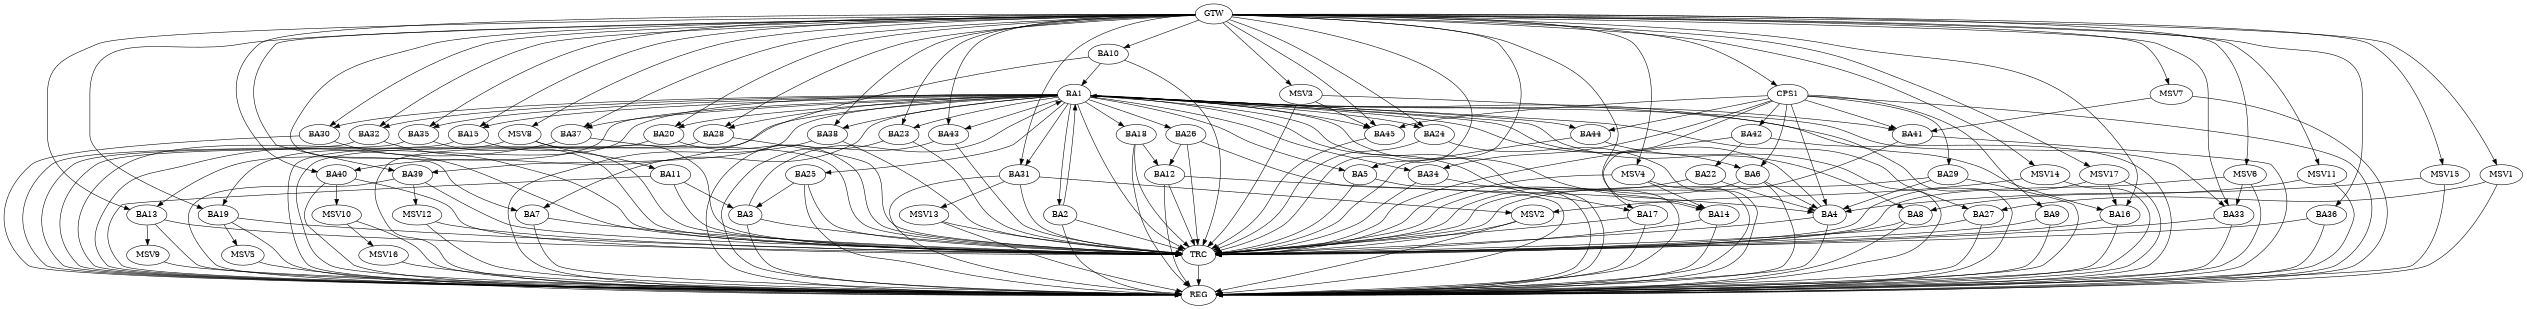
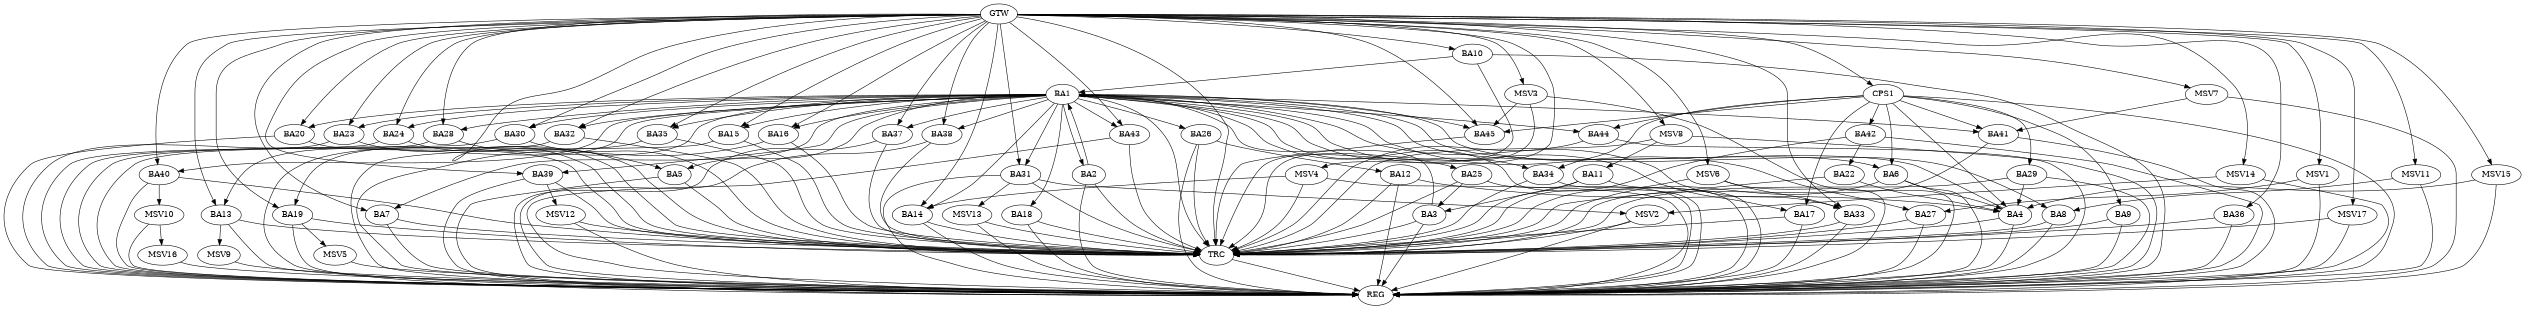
edge "BA18" -> "BA12": removed
edge "MSV17" -> "BA16": removed
